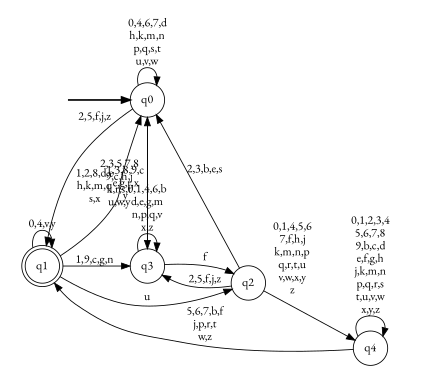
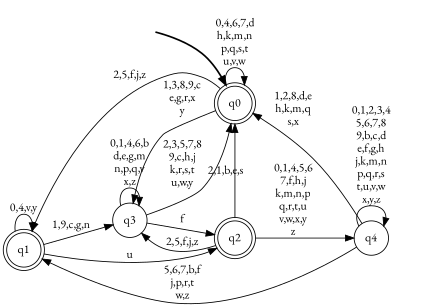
node "q0": shape circle -> doublecircle
edge "q2" -> "q0": label "2,3,b,e,s" -> "2,1,b,e,s"
edge "q1" -> "q0": now "q4" -> "q0"
node "q2": shape circle -> doublecircle
